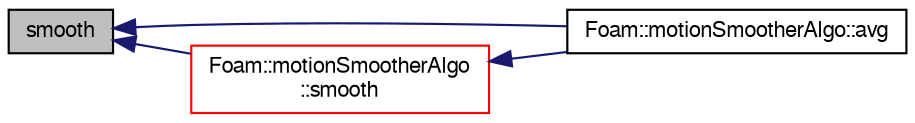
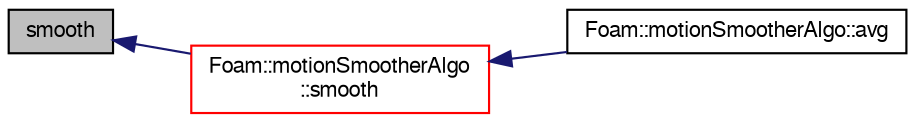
edge "Foam::motionSmootherAlgo::avg" -> "smooth": removed
